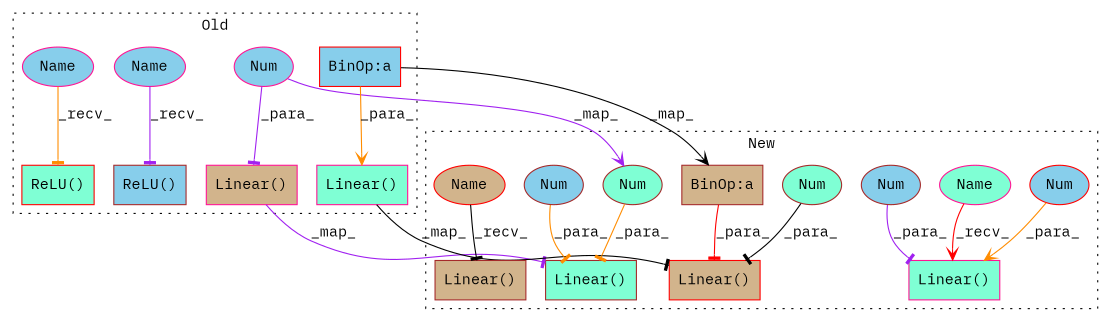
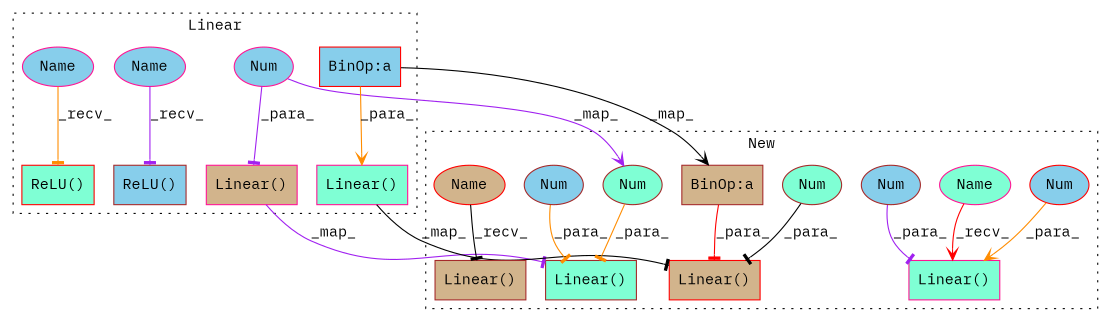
cluster "Old": label "Old" -> "Linear"
